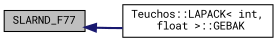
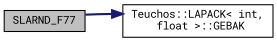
edge "Teuchos::LAPACK< int, float >::GEBAK" -> "SLARND_F77": reversed
